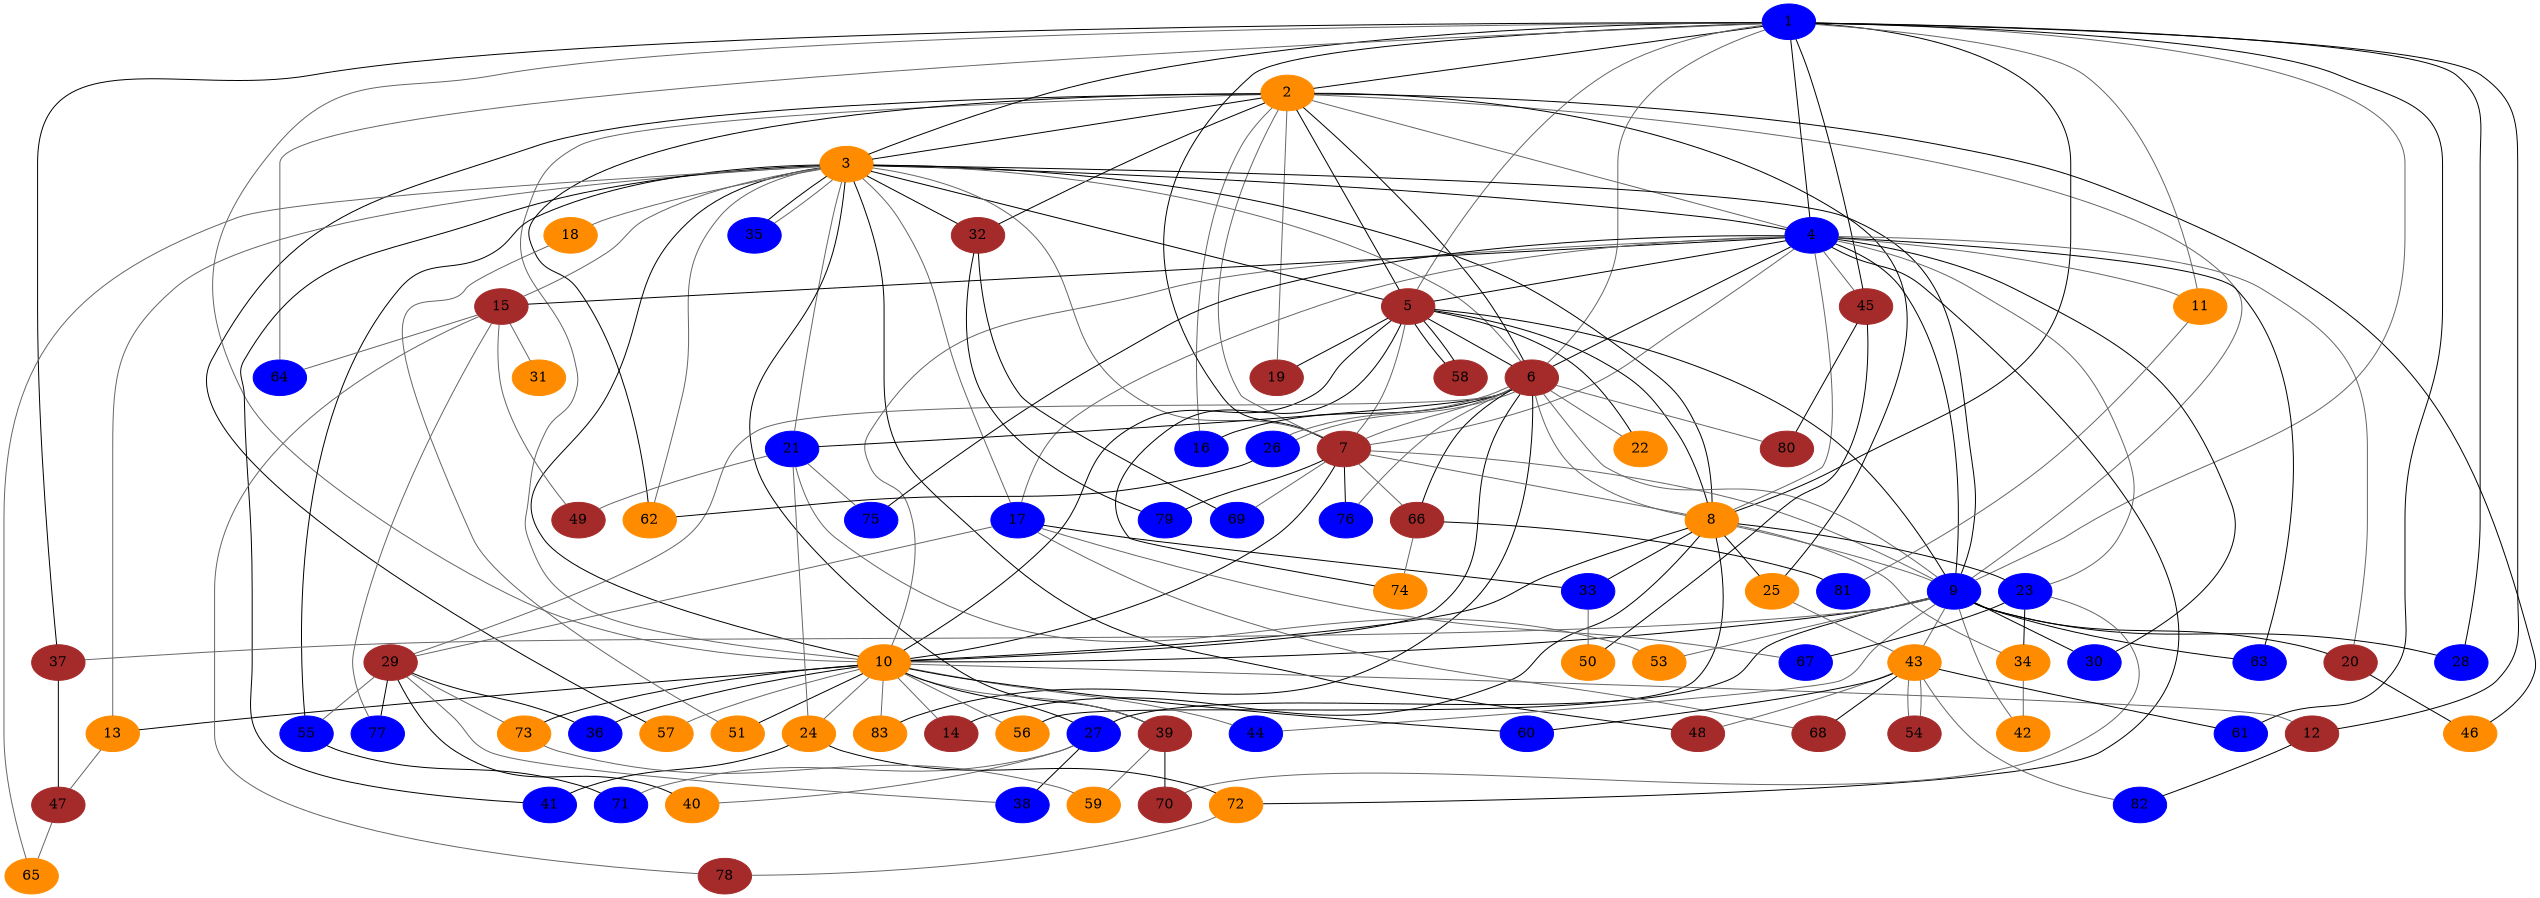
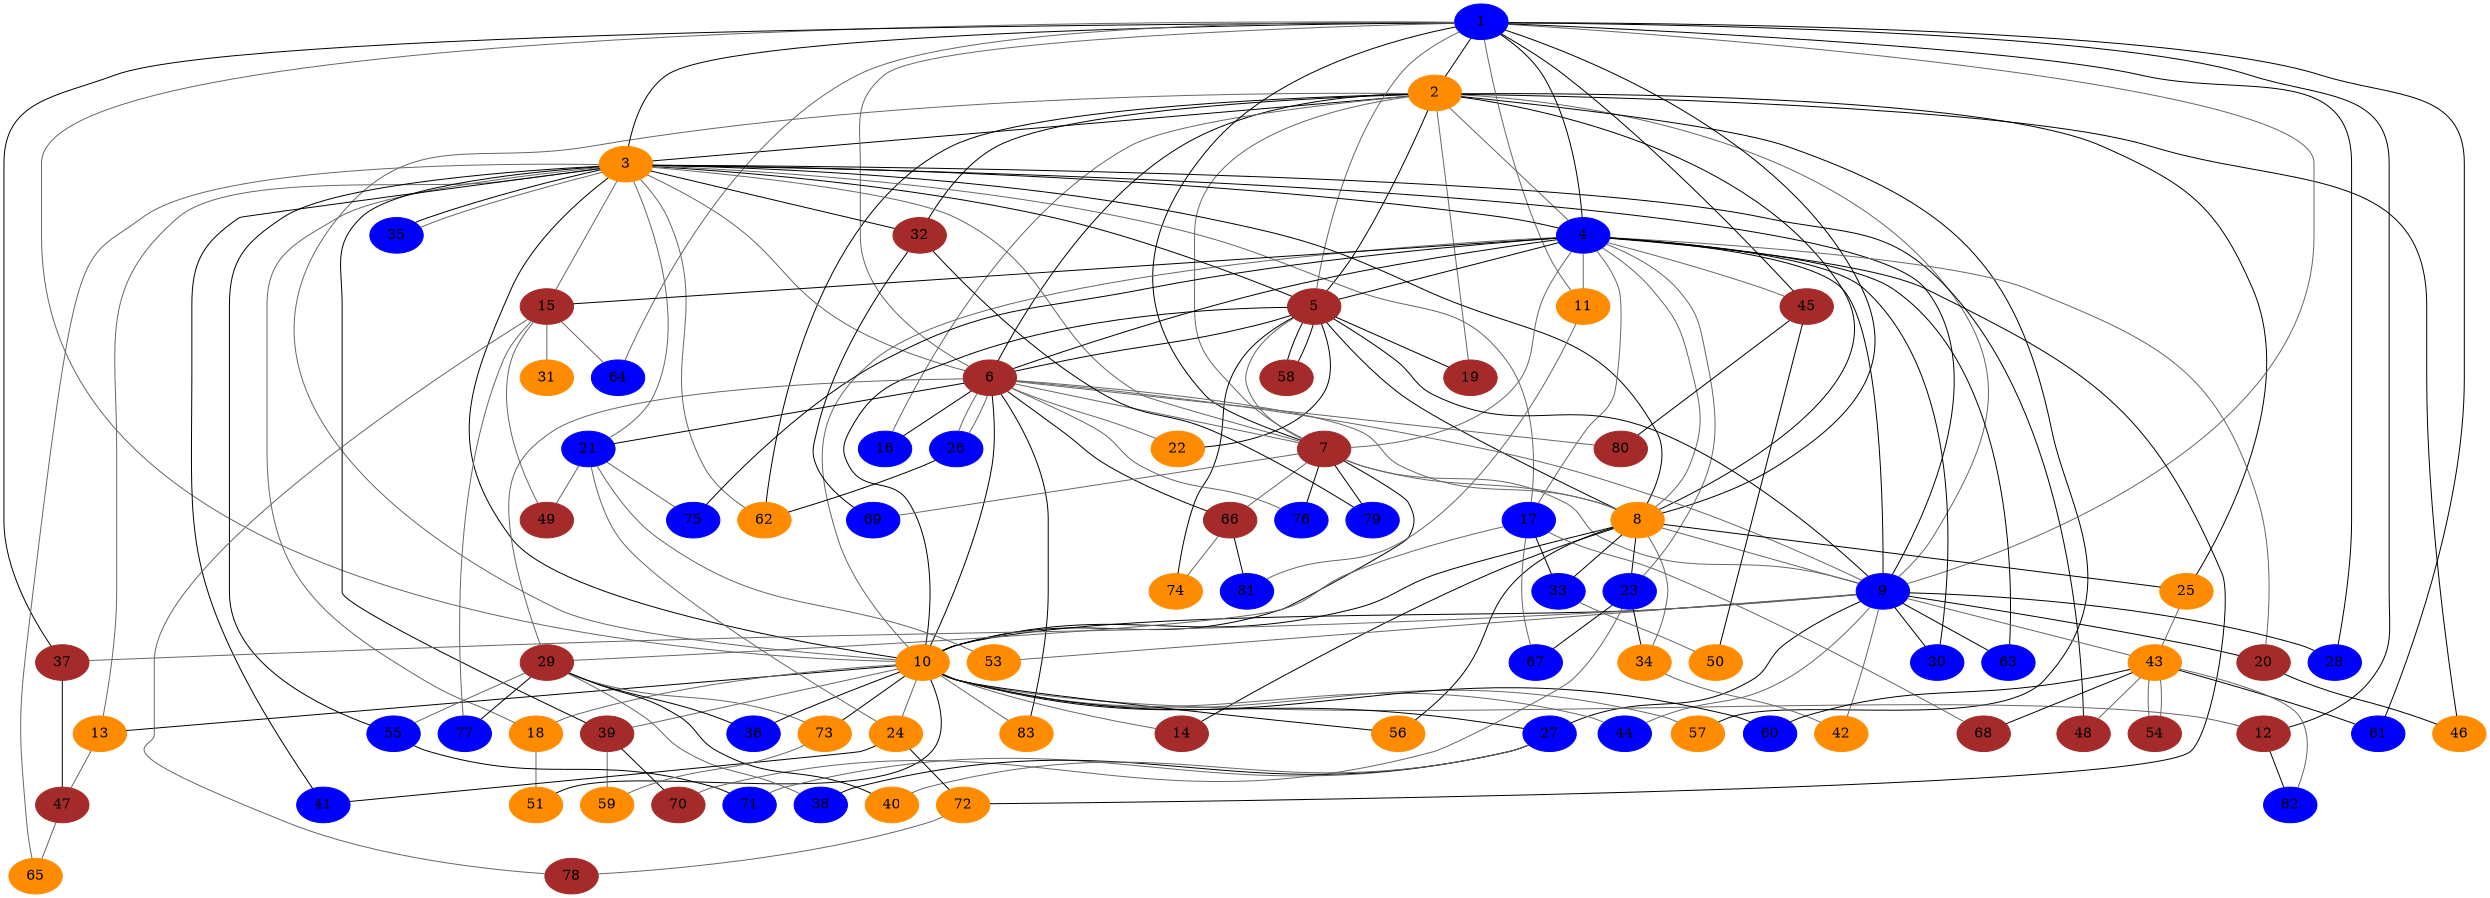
edge "2" -- "8": added
edge "10" -- "18": added
edge "10" -- "56": color gray40 -> black
